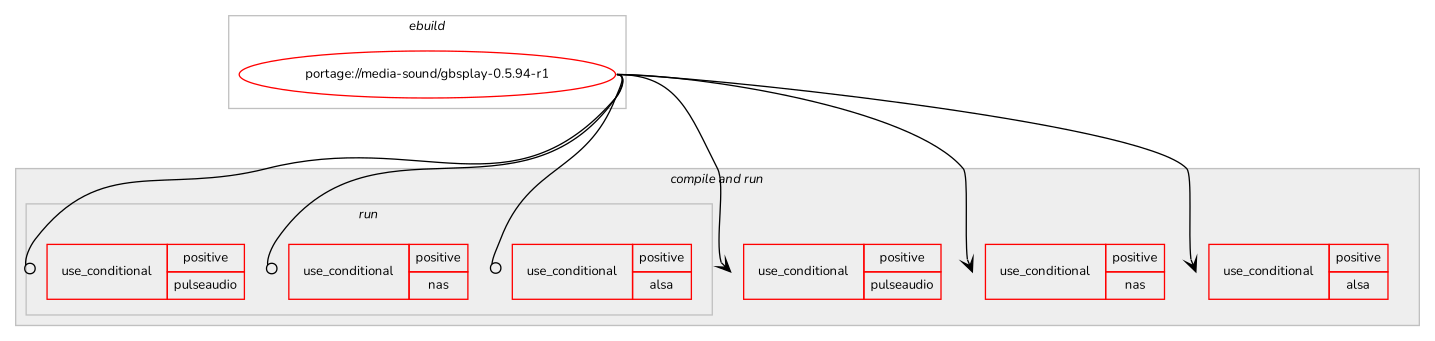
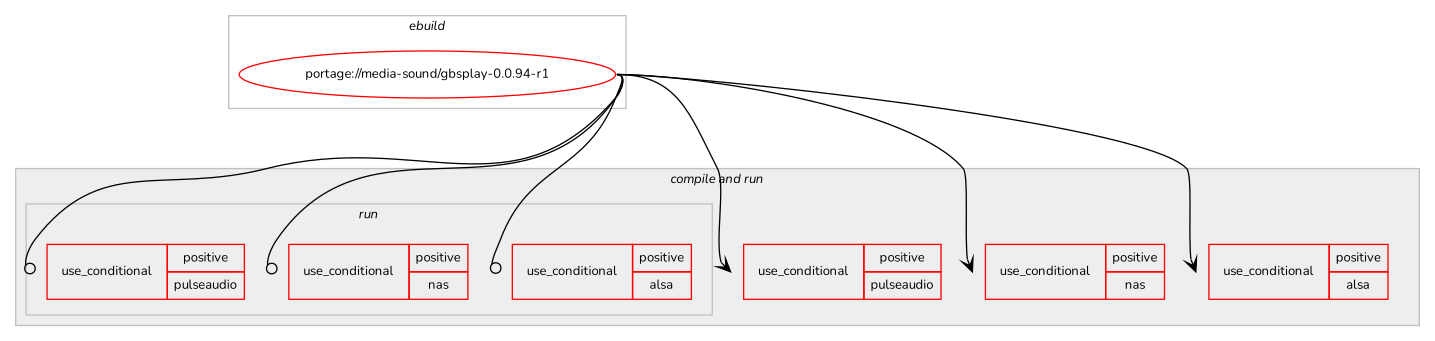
node "portage://media-sound/gbsplay-0.5.94-r1": label "portage://media-sound/gbsplay-0.5.94-r1" -> "portage://media-sound/gbsplay-0.0.94-r1"
